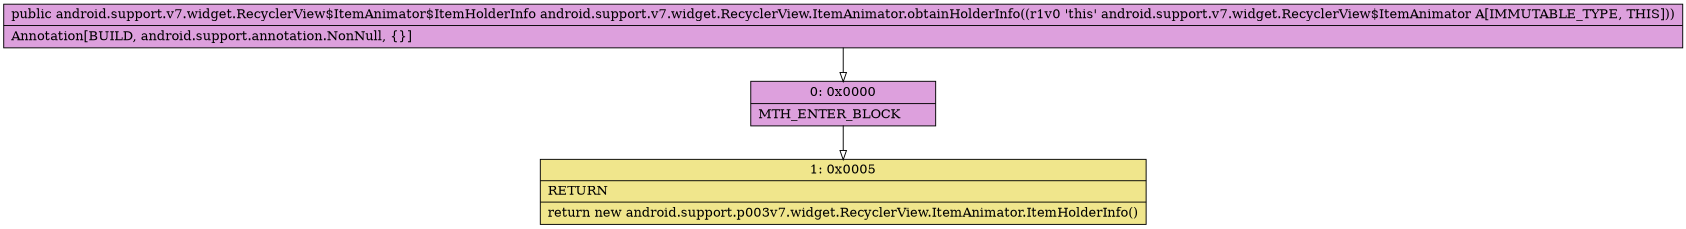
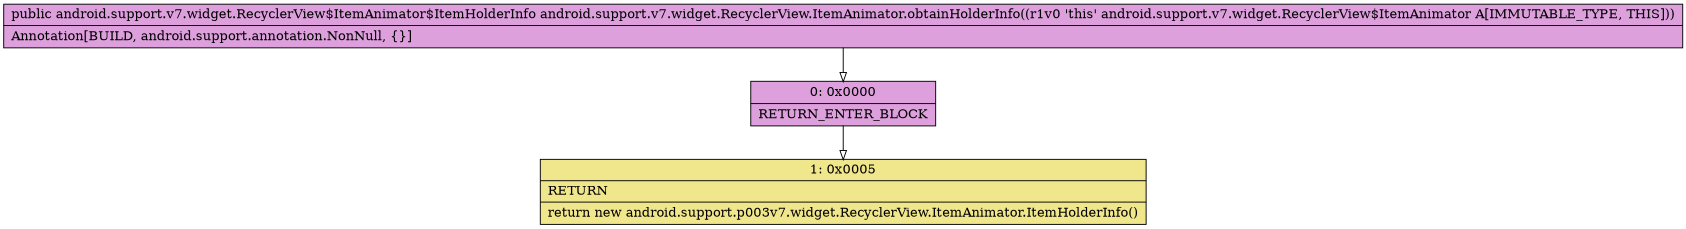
node "0: 0x0000": text "MTH_ENTER_BLOCK" -> "RETURN_ENTER_BLOCK"
